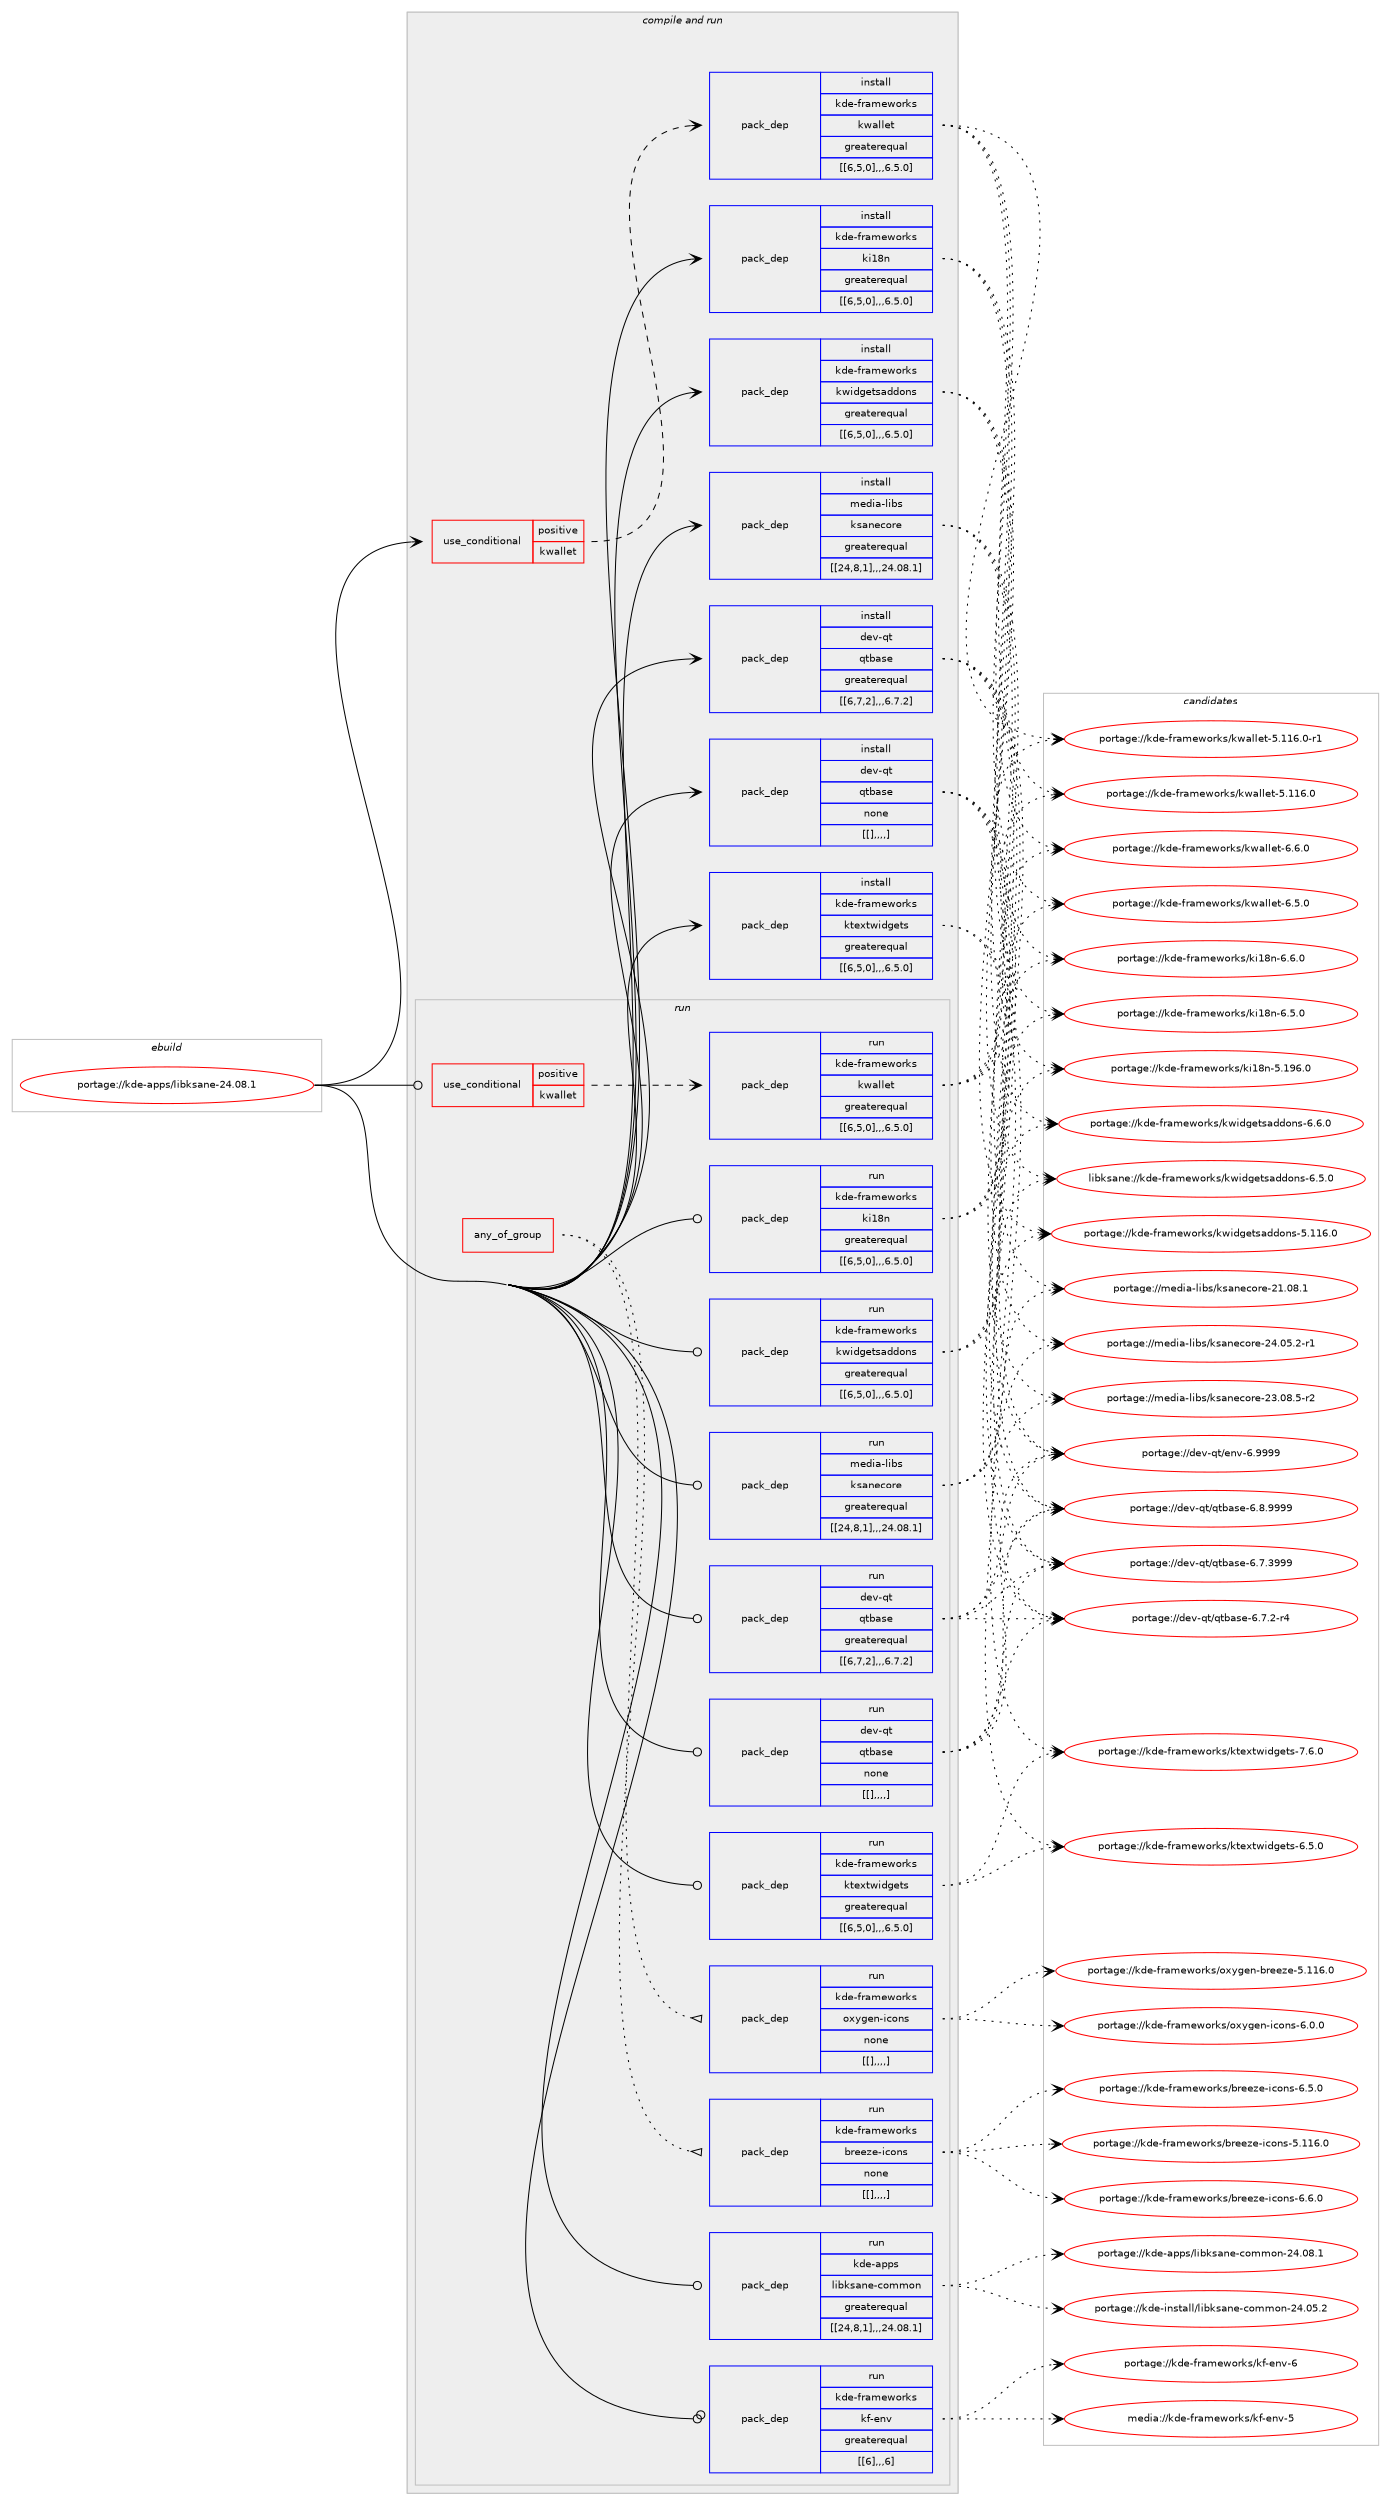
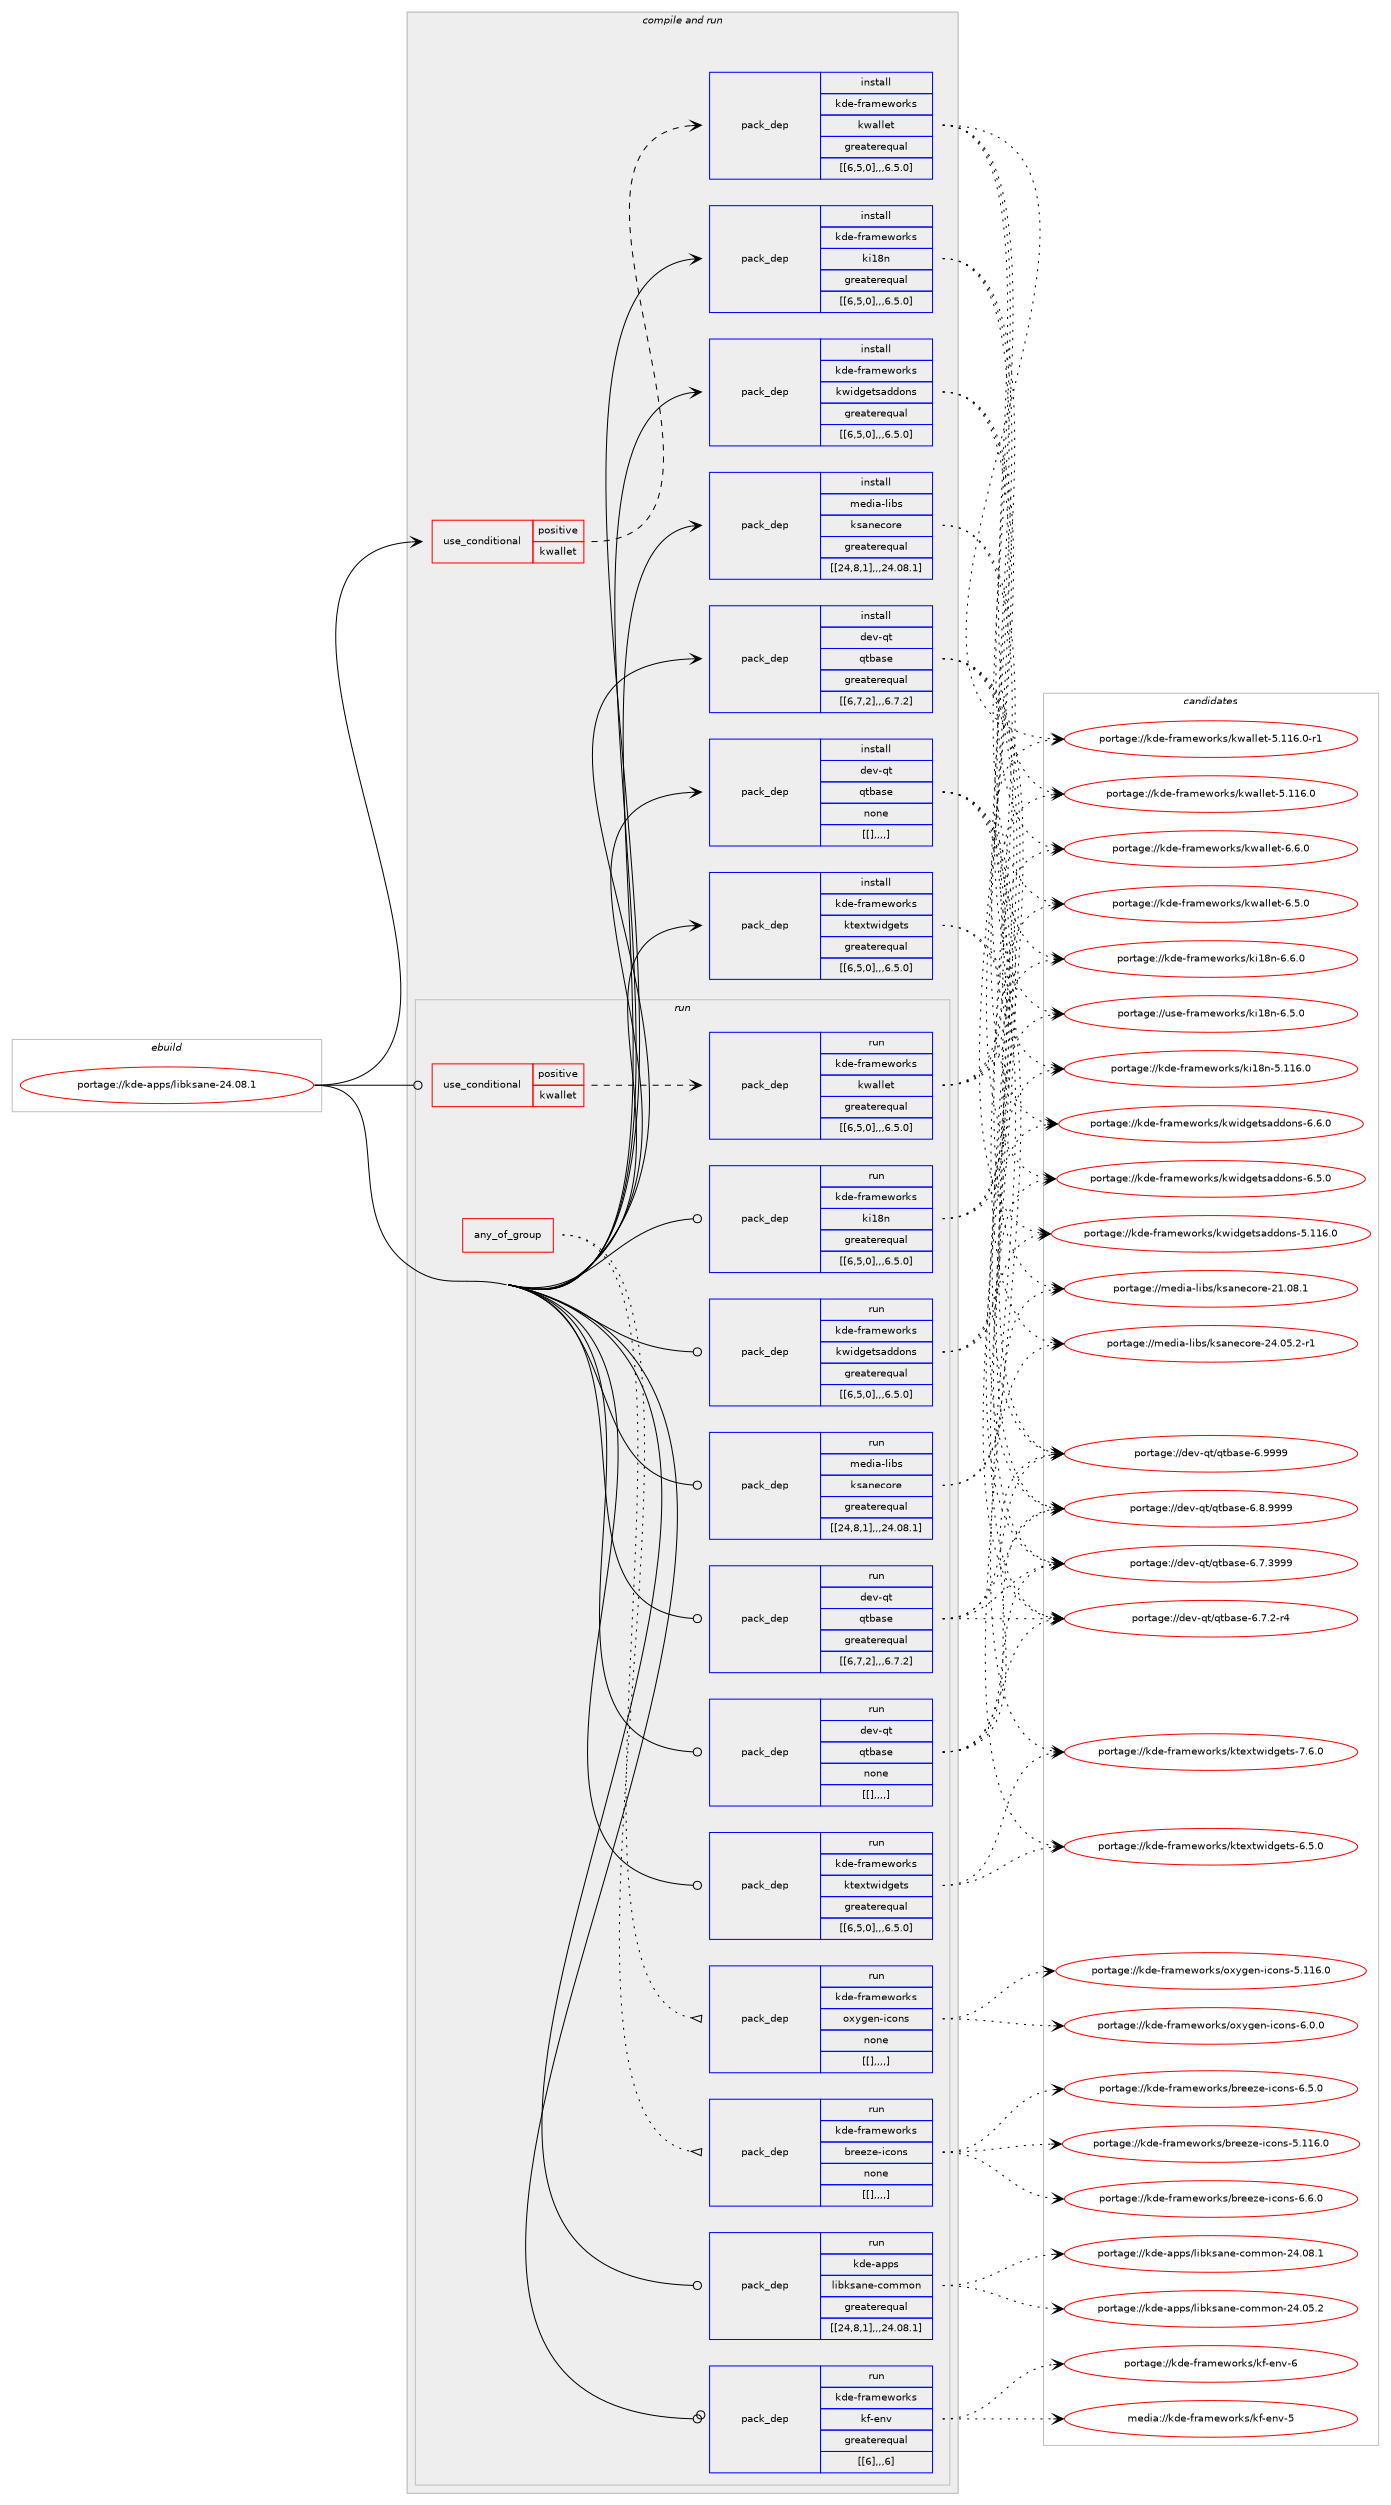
node "portage://kde-frameworks/ki18n-6.5.0": label "portage://kde-frameworks/ki18n-6.5.0" -> "portage://use-frameworks/ki18n-6.5.0"
node "portage://kde-frameworks/ki18n-5.196.0": label "portage://kde-frameworks/ki18n-5.196.0" -> "portage://kde-frameworks/ki18n-5.116.0"
node "libksane://kde-frameworks/kwidgetsaddons-6.5.0": label "libksane://kde-frameworks/kwidgetsaddons-6.5.0" -> "portage://kde-frameworks/kwidgetsaddons-6.5.0"
node "portage://media-libs/ksanecore-23.08.5-r2": removed
node "portage://dev-qt/env-6.9999": label "portage://dev-qt/env-6.9999" -> "portage://dev-qt/qtbase-6.9999"
node "portage://kde-frameworks/oxygen-breeze-5.116.0": label "portage://kde-frameworks/oxygen-breeze-5.116.0" -> "portage://kde-frameworks/oxygen-icons-5.116.0"
node "portage://kde-install/libksane-common-24.05.2": label "portage://kde-install/libksane-common-24.05.2" -> "portage://kde-apps/libksane-common-24.05.2"
